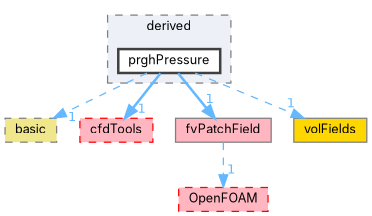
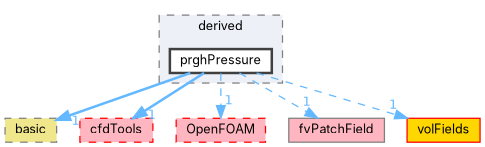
edge "prghPressure" -> "fvPatchField": style bold -> dashed
edge "prghPressure" -> "basic": style dashed -> bold
node "volFields": color grey50 -> red
edge "fvPatchField" -> "OpenFOAM": now "prghPressure" -> "OpenFOAM"
